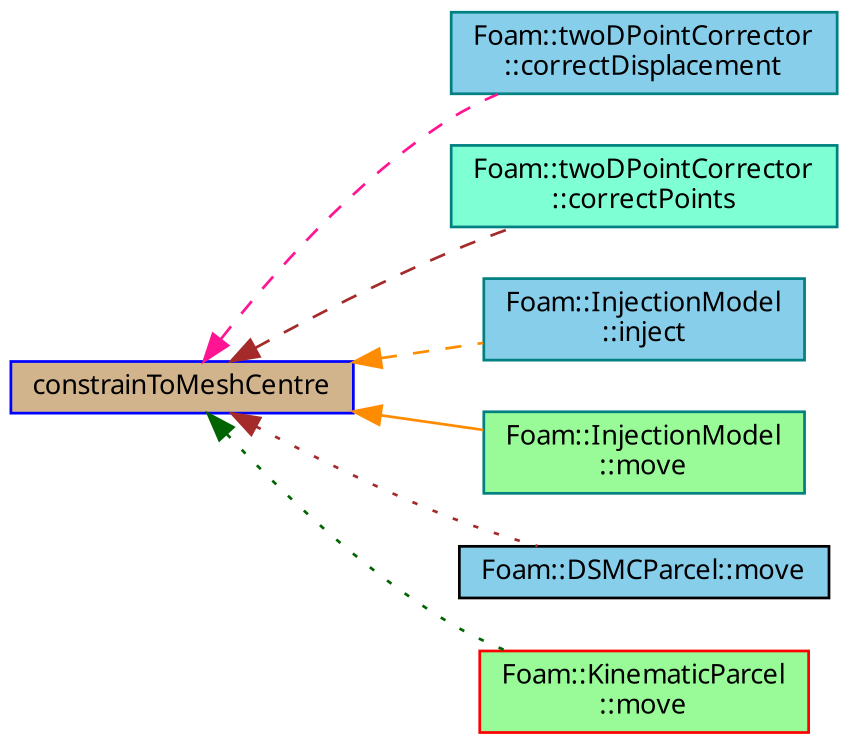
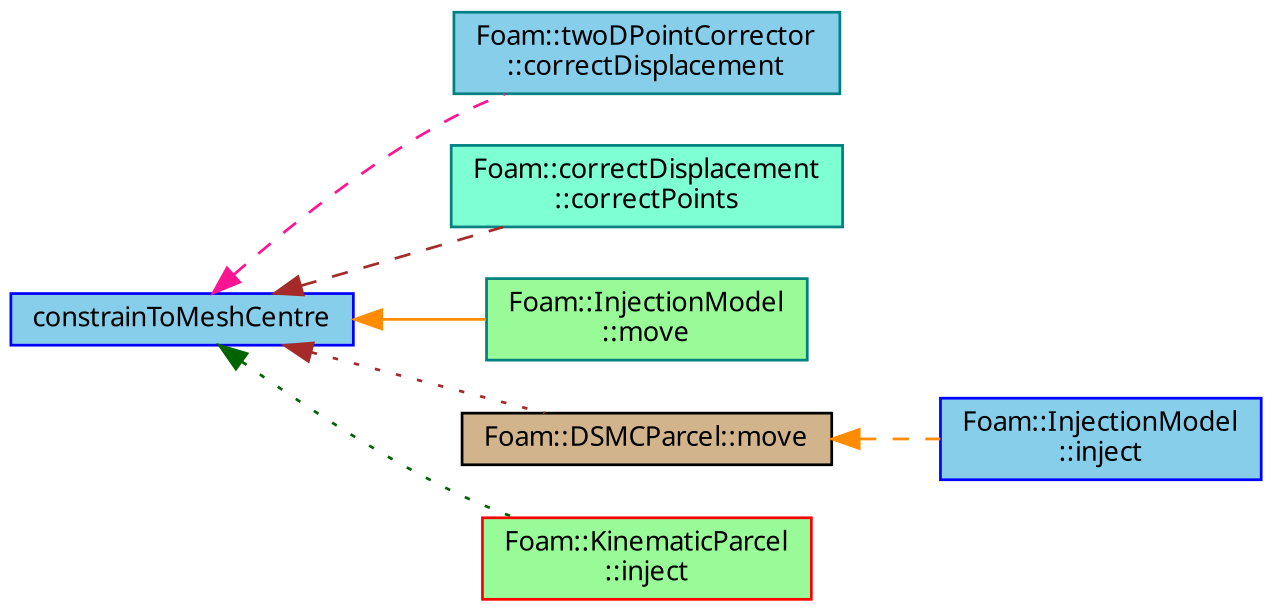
node "Foam::twoDPointCorrector ::correctPoints": label "Foam::twoDPointCorrector ::correctPoints" -> "Foam::correctDisplacement ::correctPoints"
node "Foam::InjectionModel ::inject": color teal -> blue
edge "Foam::InjectionModel ::inject" -> "constrainToMeshCentre": now "Foam::InjectionModel ::inject" -> "Foam::DSMCParcel::move"
node "constrainToMeshCentre": fillcolor tan -> skyblue
node "Foam::DSMCParcel::move": fillcolor skyblue -> tan
node "Foam::KinematicParcel ::move": label "Foam::KinematicParcel ::move" -> "Foam::KinematicParcel ::inject"
